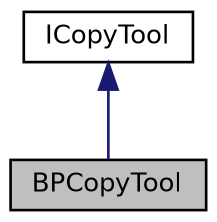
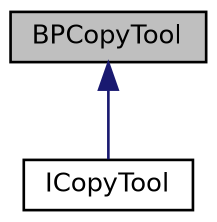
edge "BPCopyTool" -> "ICopyTool": reversed
